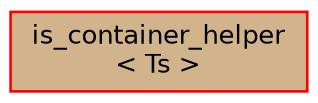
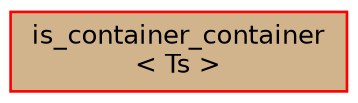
node "is_container_helper < Ts >": label "is_container_helper < Ts >" -> "is_container_container < Ts >"
